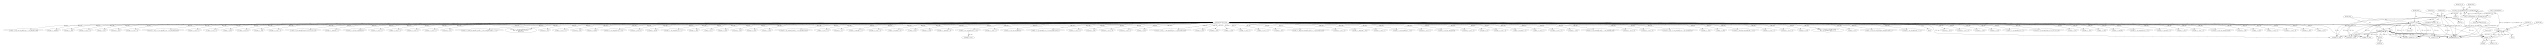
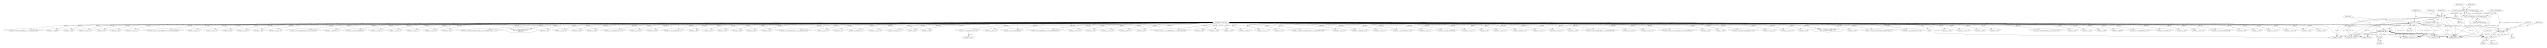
node "(Call,data[l++] = immediate >> 40)": removed
node "(Call,data[l++] = op->operands[0].reg << 3 | 4)": removed
